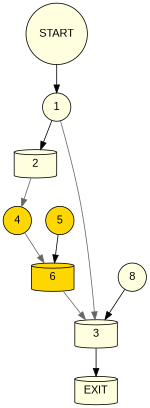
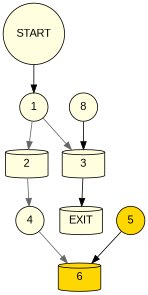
edge "1" -> "2": color black -> gray40
node "4": fillcolor gold -> lightyellow
edge "6" -> "3": removed
